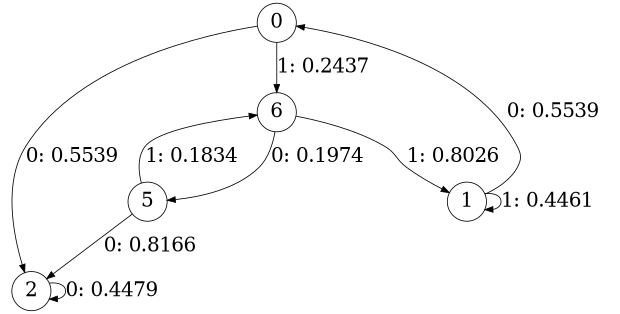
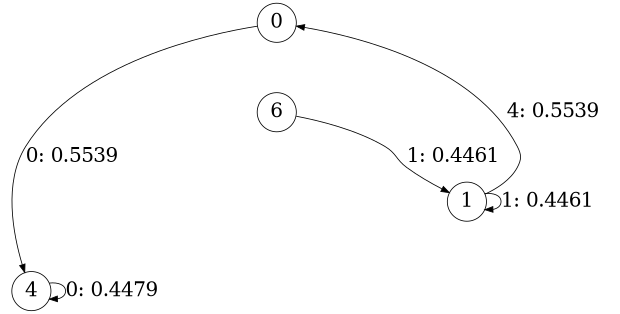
edge "0" -> "6": removed, label "1: 0.2437"
edge "1" -> "0": label "0: 0.5539   " -> "4: 0.5539   "
edge "6" -> "1": label "1: 0.8026   " -> "1: 0.4461   "
node "5": removed
node "2": label "2" -> "4"
